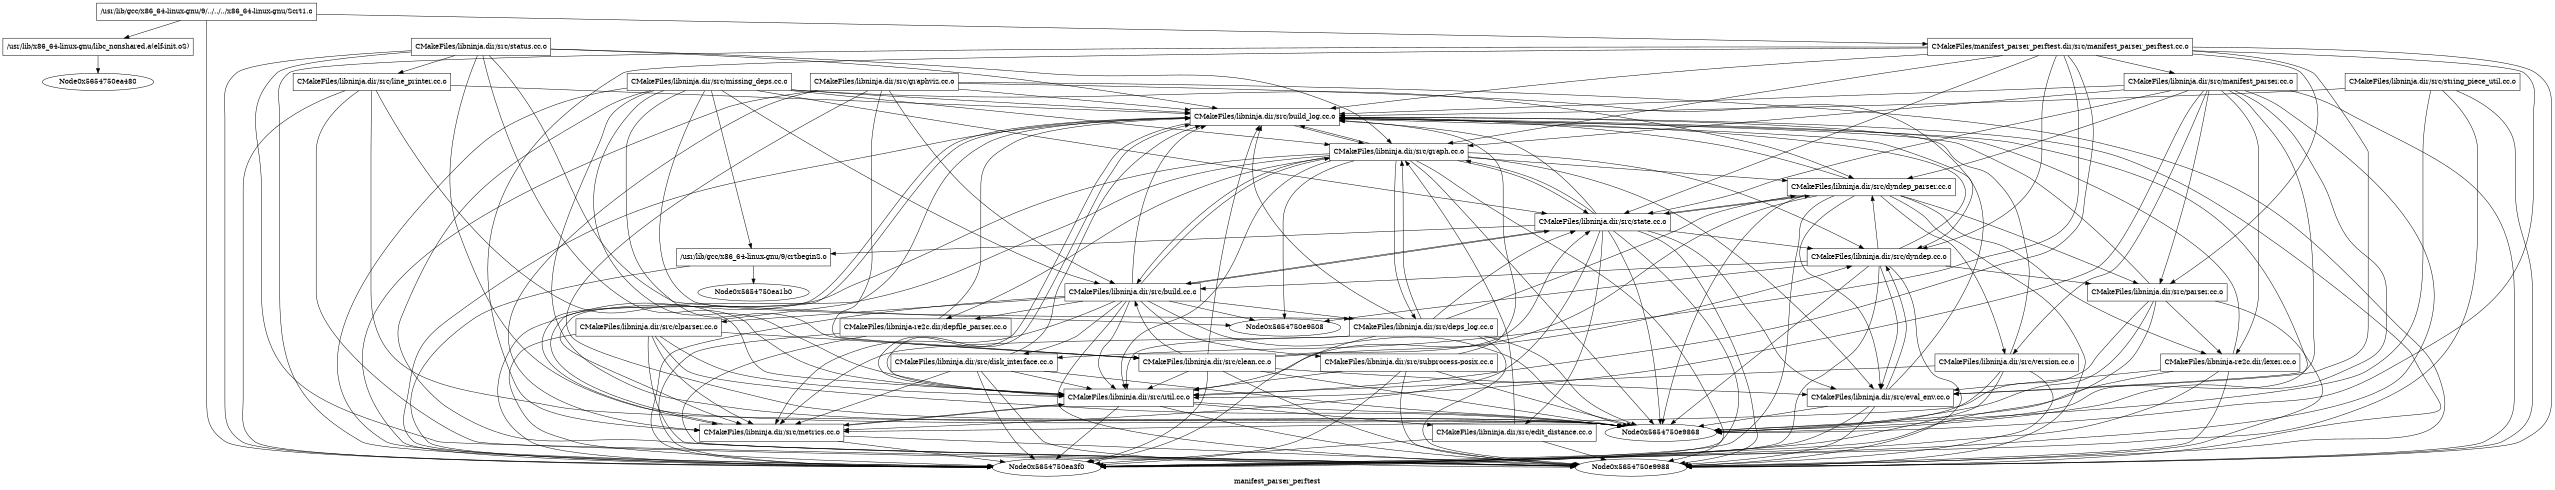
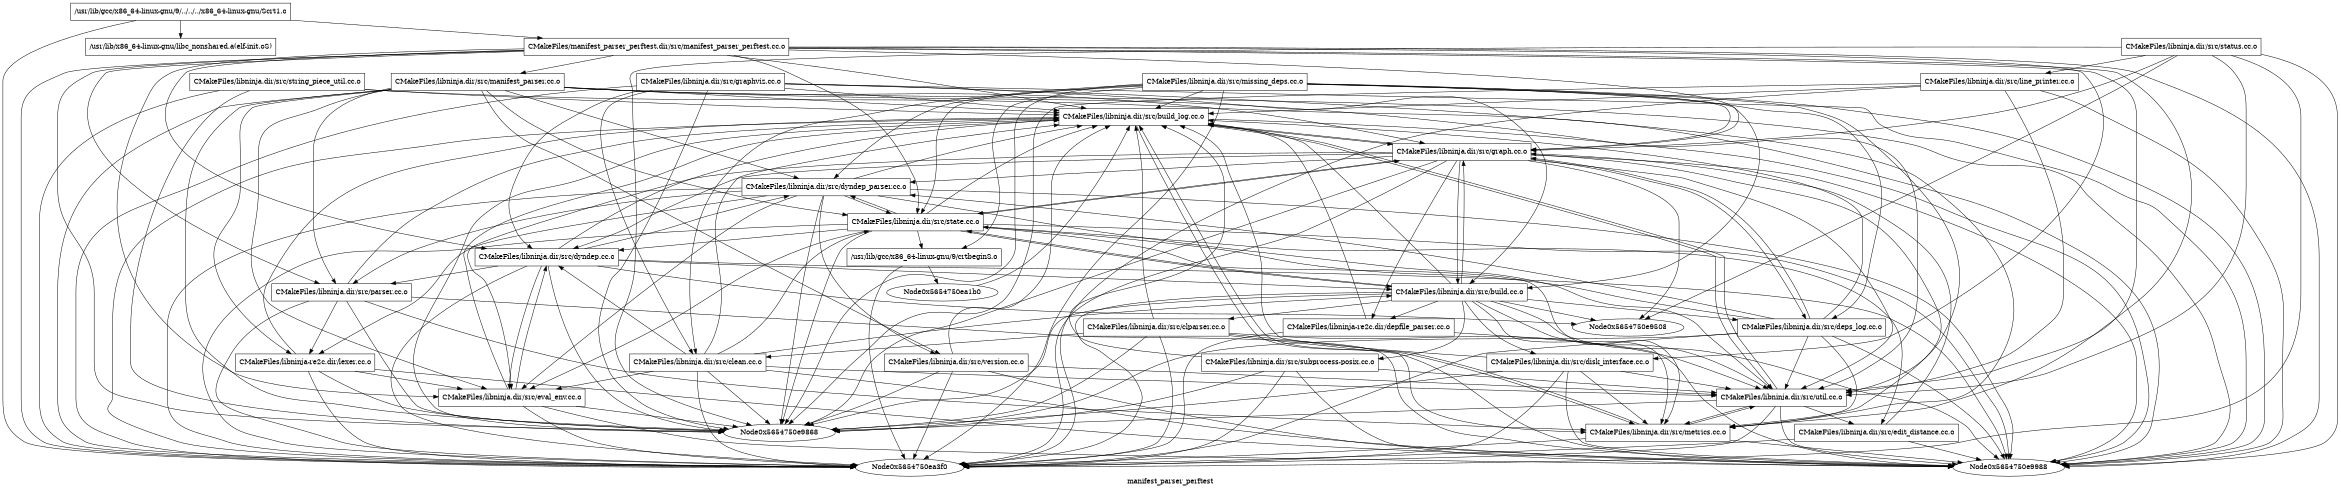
edge "CMakeFiles/libninja.dir/src/status.cc.o" -> "CMakeFiles/libninja.dir/src/build_log.cc.o": now "Node0x5654750ea1b0" -> "CMakeFiles/libninja.dir/src/build_log.cc.o"
node "Node0x5654750ea480": removed
